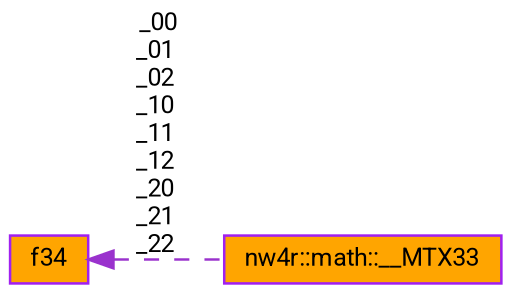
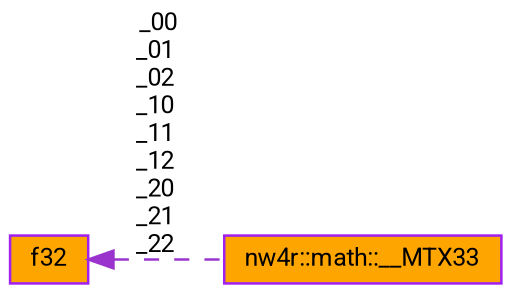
node "f34": label "f34" -> "f32"
